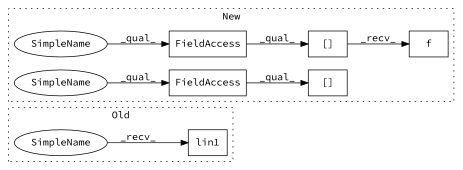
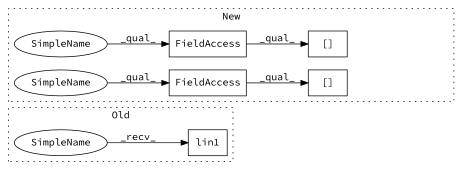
node "f": removed
